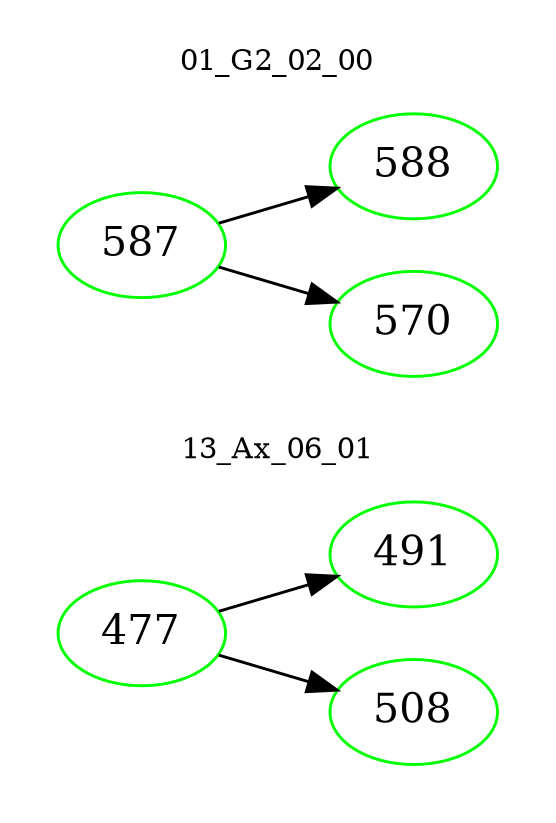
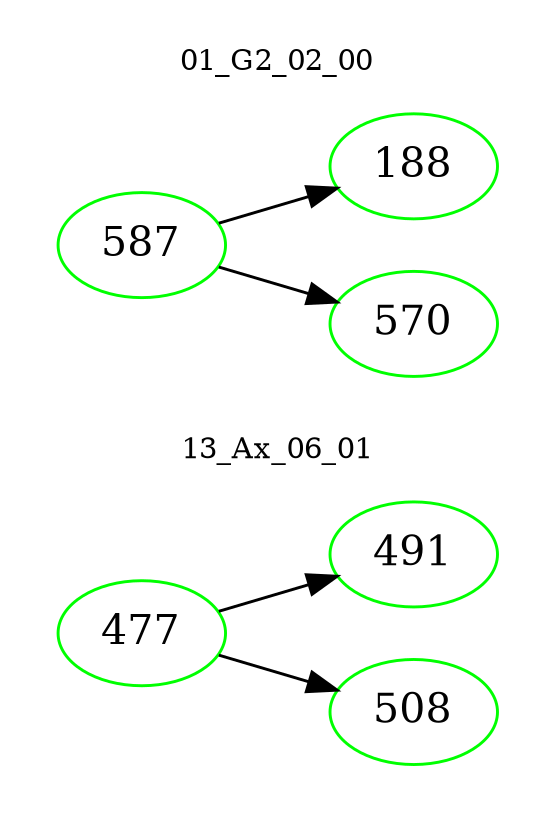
node "588": label "588" -> "188"
